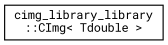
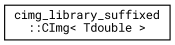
node "cimg_library_library ::CImg< Tdouble >": label "cimg_library_library ::CImg< Tdouble >" -> "cimg_library_suffixed ::CImg< Tdouble >"
